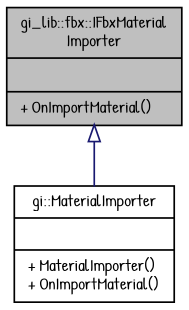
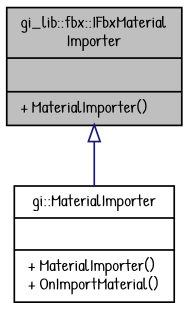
node "gi_lib::fbx::IFbxMaterial": text "+ OnImportMaterial()" -> "+ MaterialImporter()"
